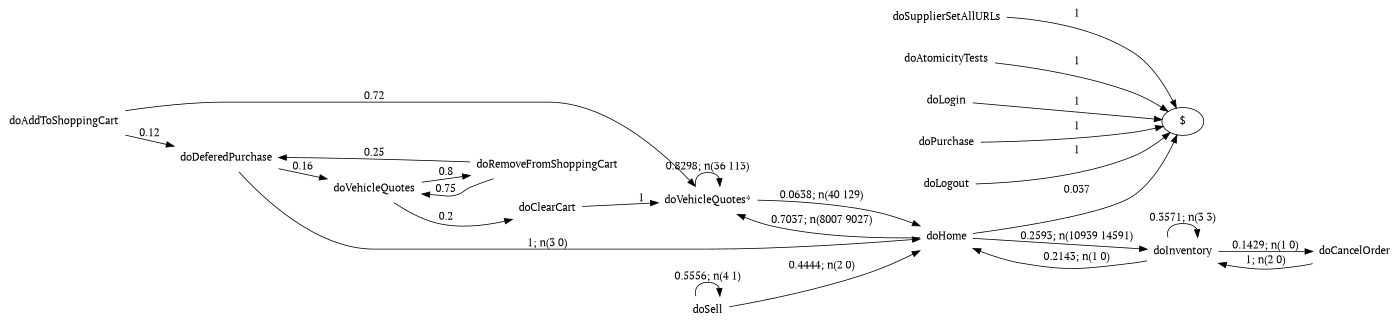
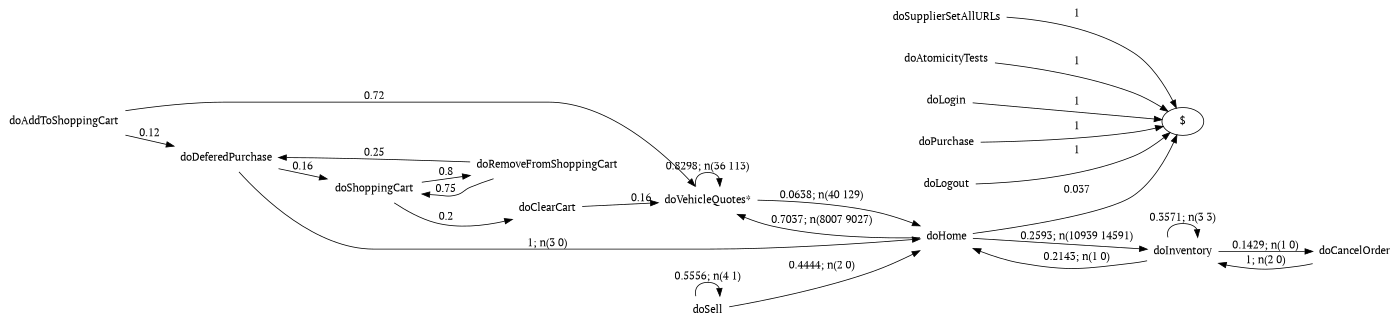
node "doVehicleQuotes": label "doVehicleQuotes" -> "doShoppingCart"
edge "doClearCart" -> "doVehicleQuotes*": label "1" -> "0.16"
